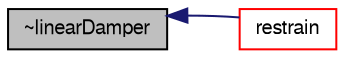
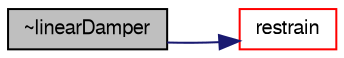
edge "restrain" -> "~linearDamper": reversed
